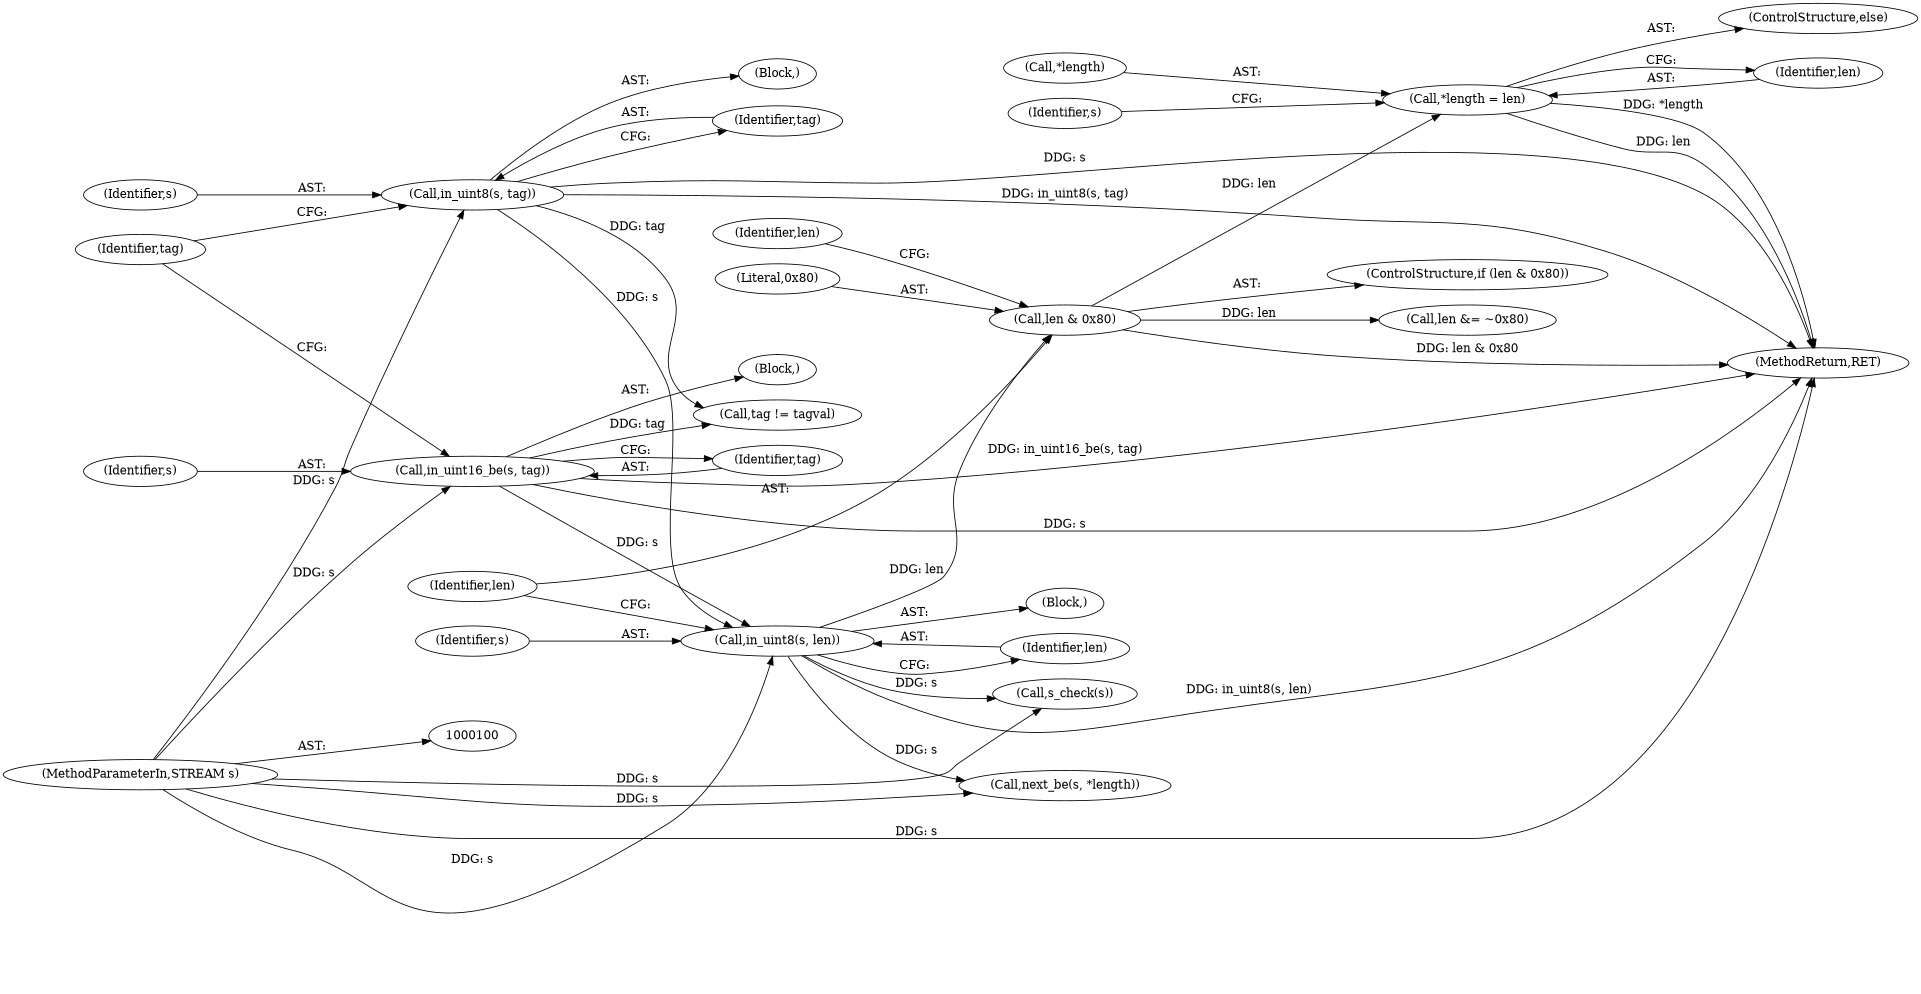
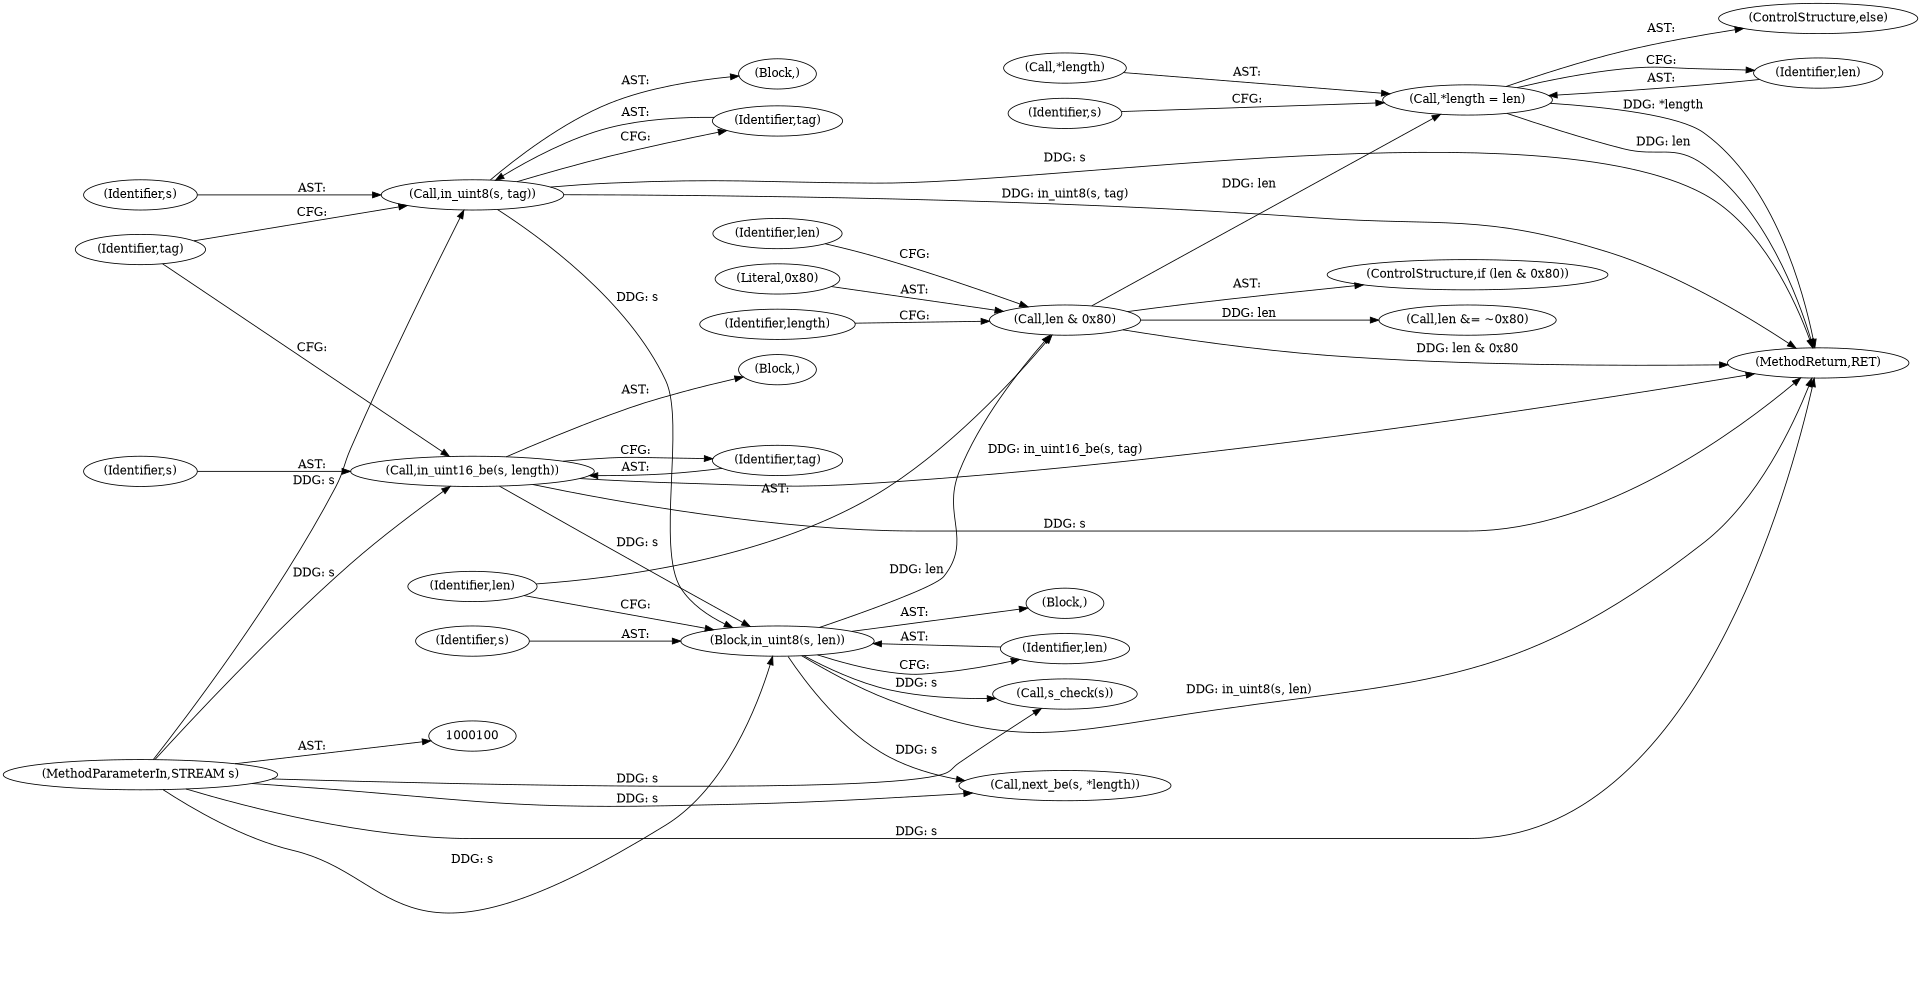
node "(Identifier,length)": added
node "(Call,tag != tagval)": removed
node "(Call,in_uint16_be(s, tag))": label "(Call,in_uint16_be(s, tag))" -> "(Call,in_uint16_be(s, length))"
node "(Call,in_uint8(s, len))": label "(Call,in_uint8(s, len))" -> "(Block,in_uint8(s, len))"
